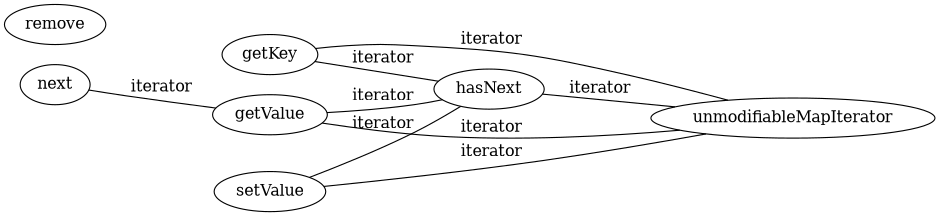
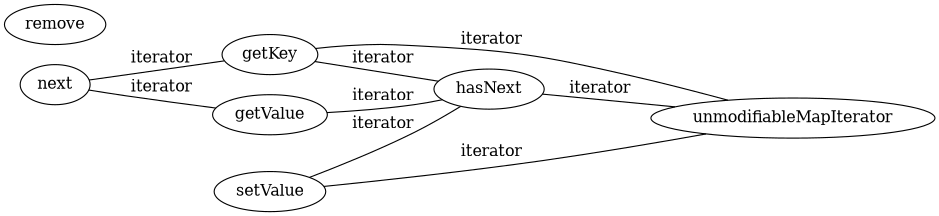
edge "getKey" -- "next": added, label "iterator"
edge "getValue" -- "unmodifiableMapIterator": removed, label "iterator"
